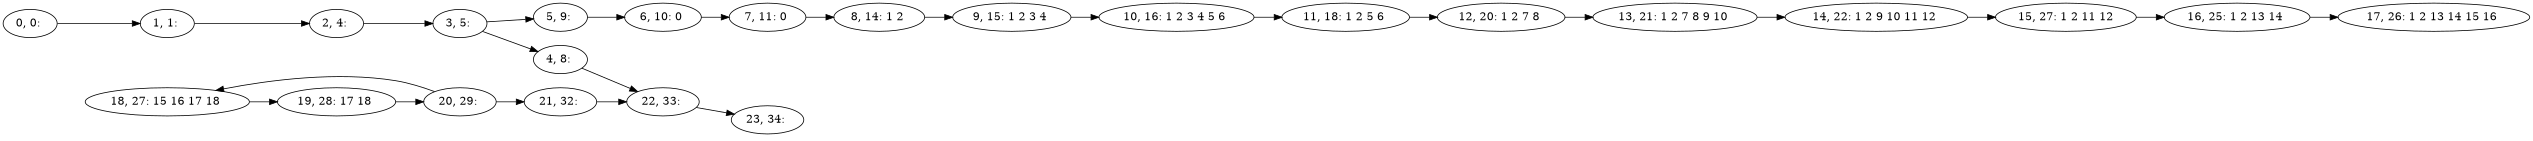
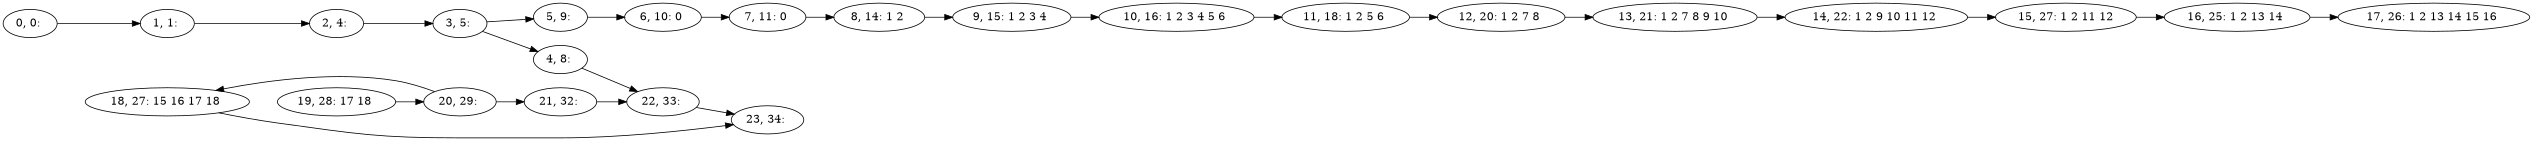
edge "18, 27: 15 16 17 18" -> "19, 28: 17 18": now "18, 27: 15 16 17 18" -> "23, 34:"
